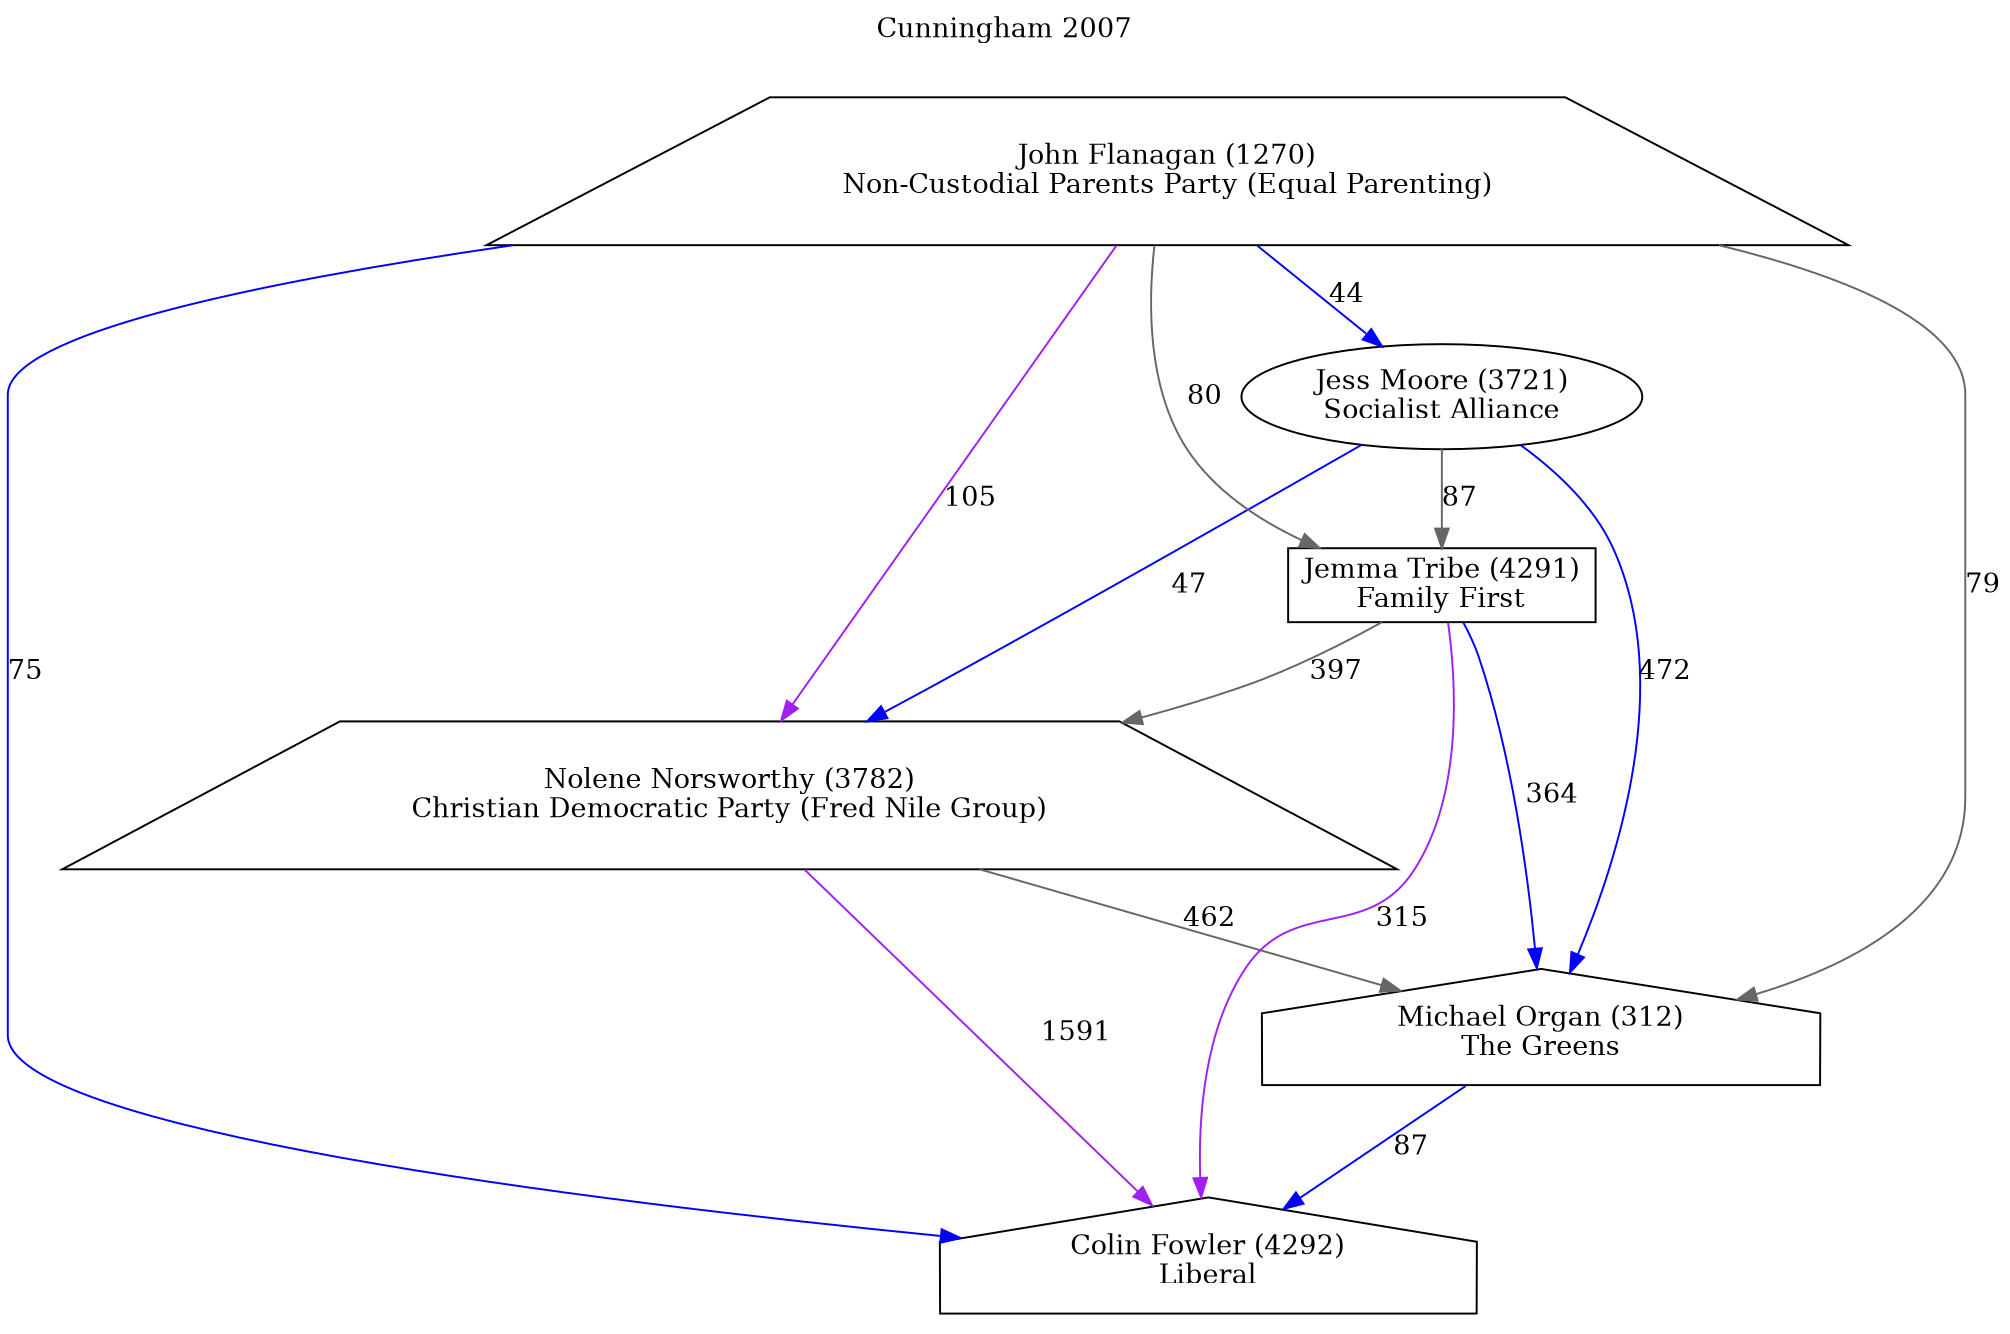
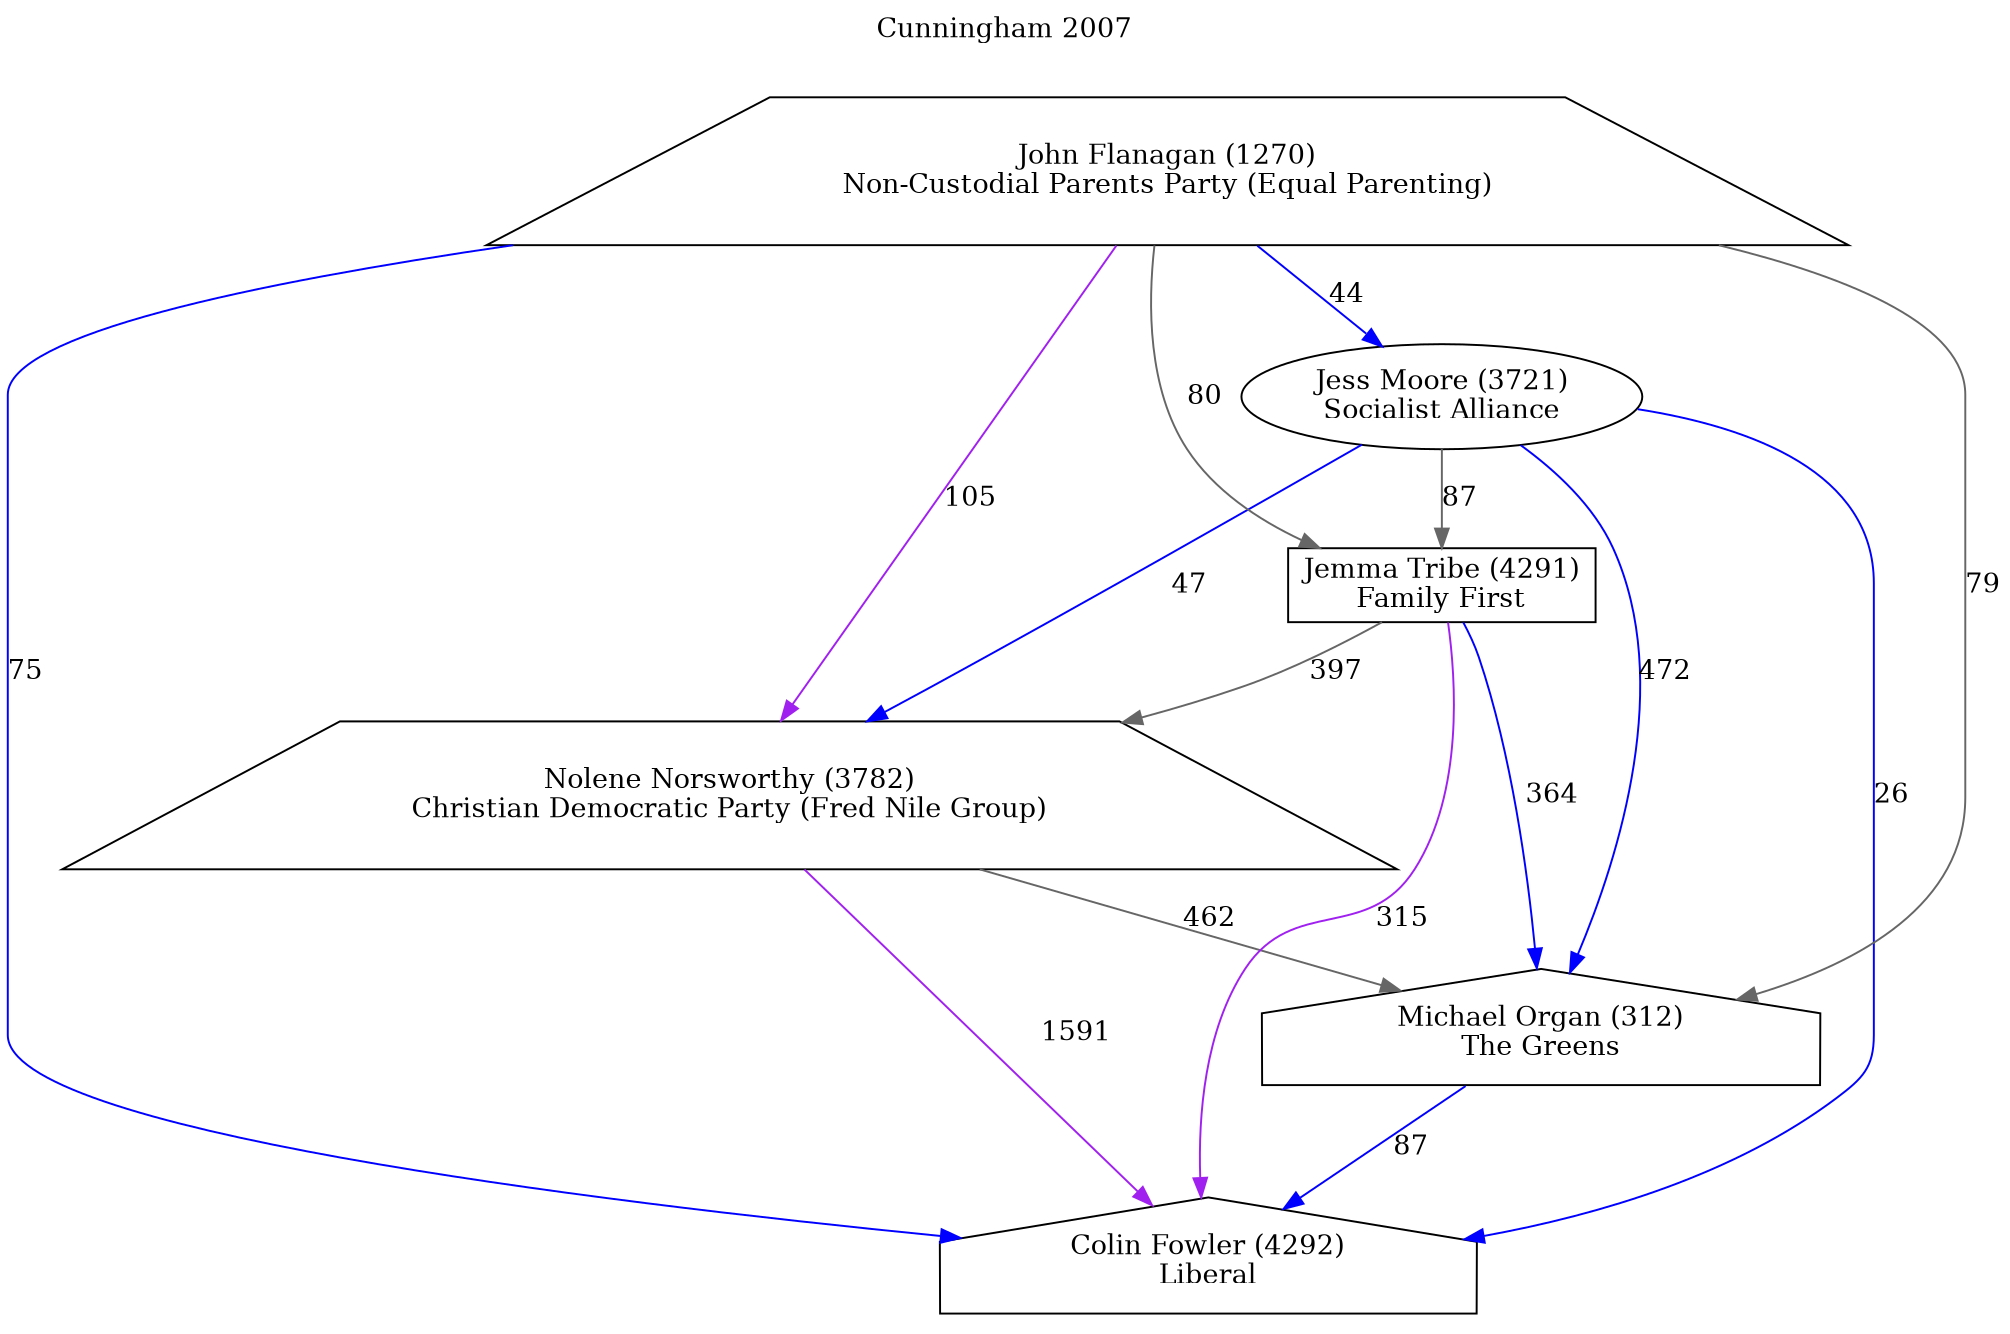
edge "Jess Moore (3721) Socialist Alliance" -> "Colin Fowler (4292) Liberal": added, label "26"
